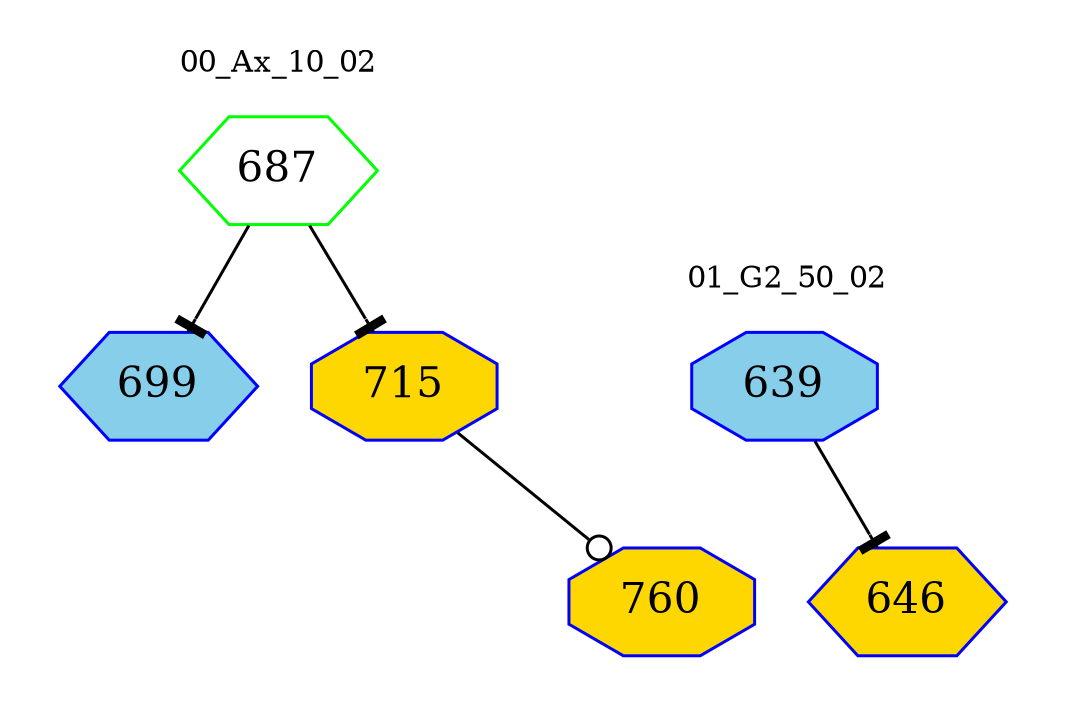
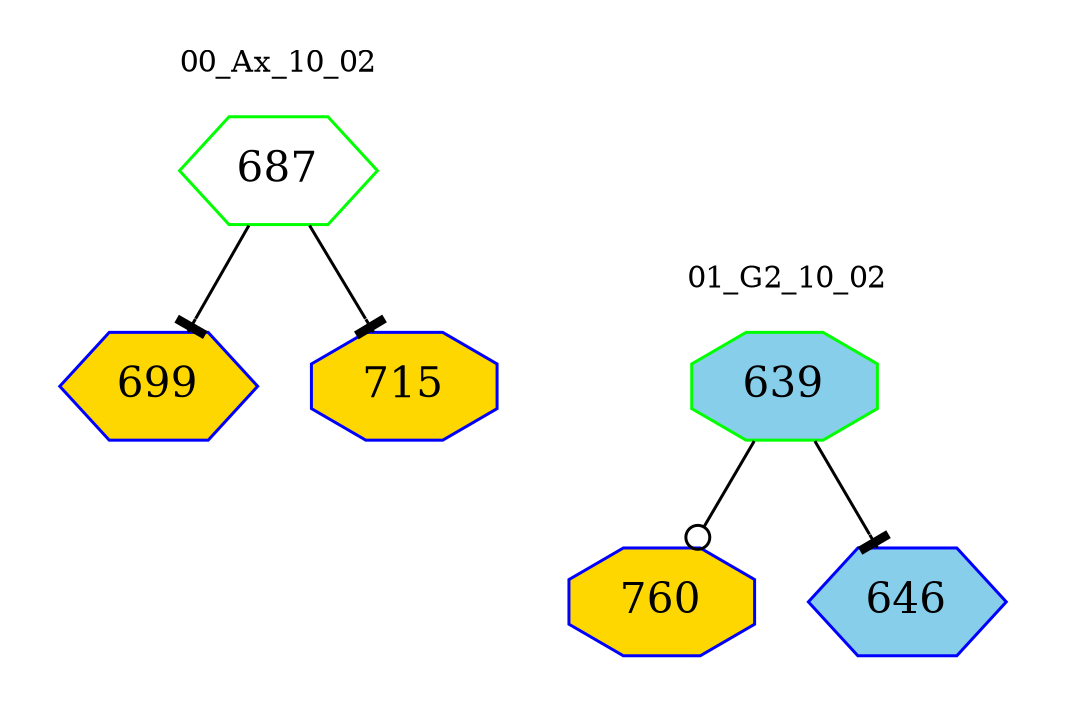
cluster "01_G2_50_02": label "01_G2_50_02" -> "01_G2_10_02"
node "699": fillcolor skyblue -> gold
node "639": color blue -> green
edge "715" -> "760": now "639" -> "760"
node "646": fillcolor gold -> skyblue
